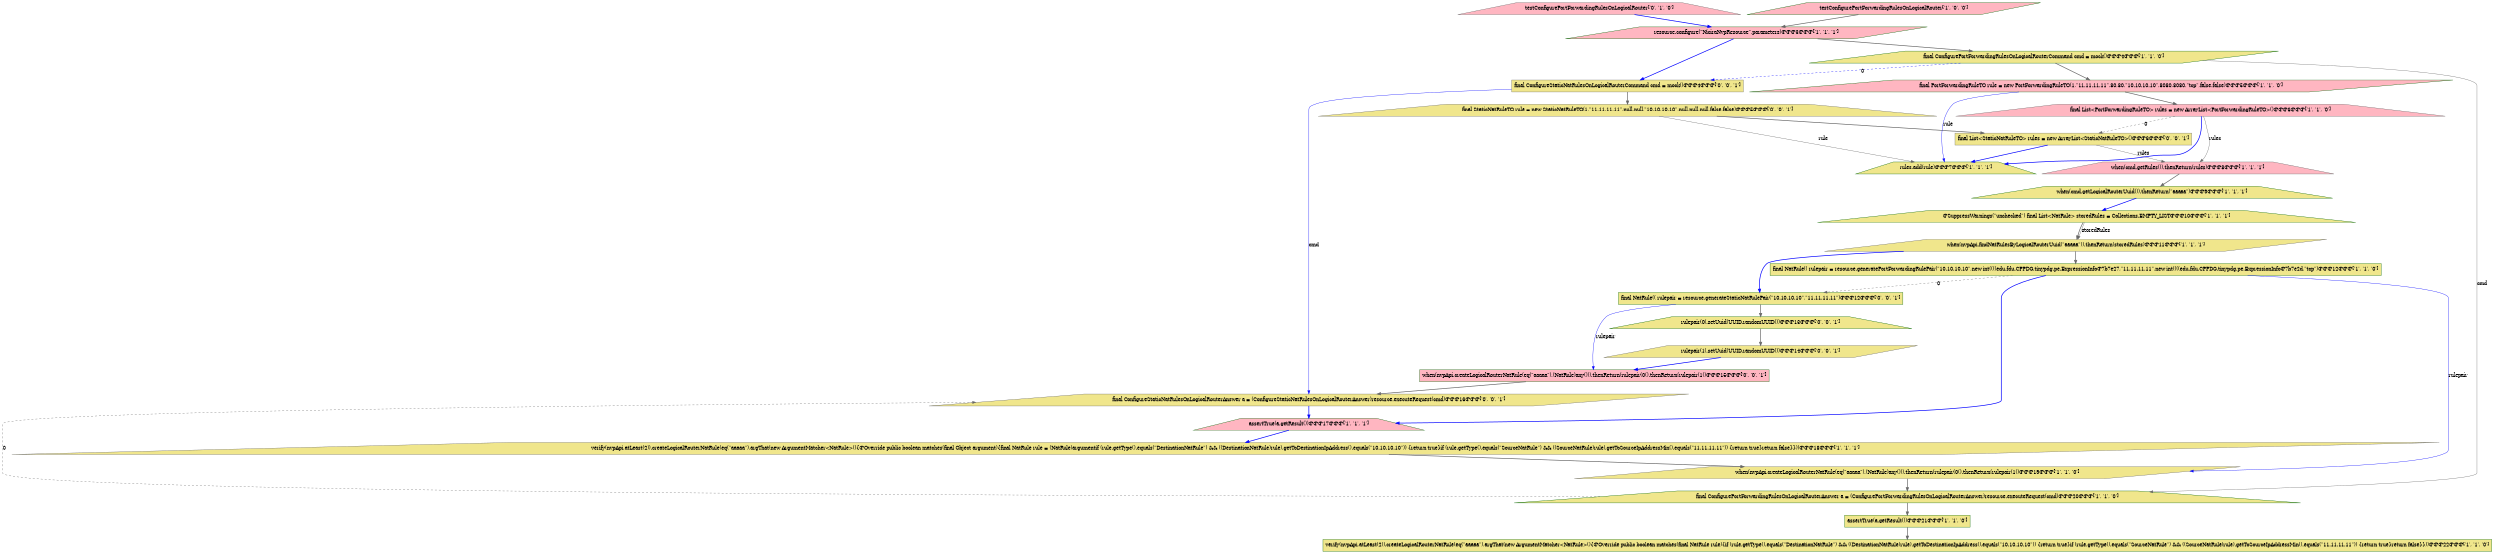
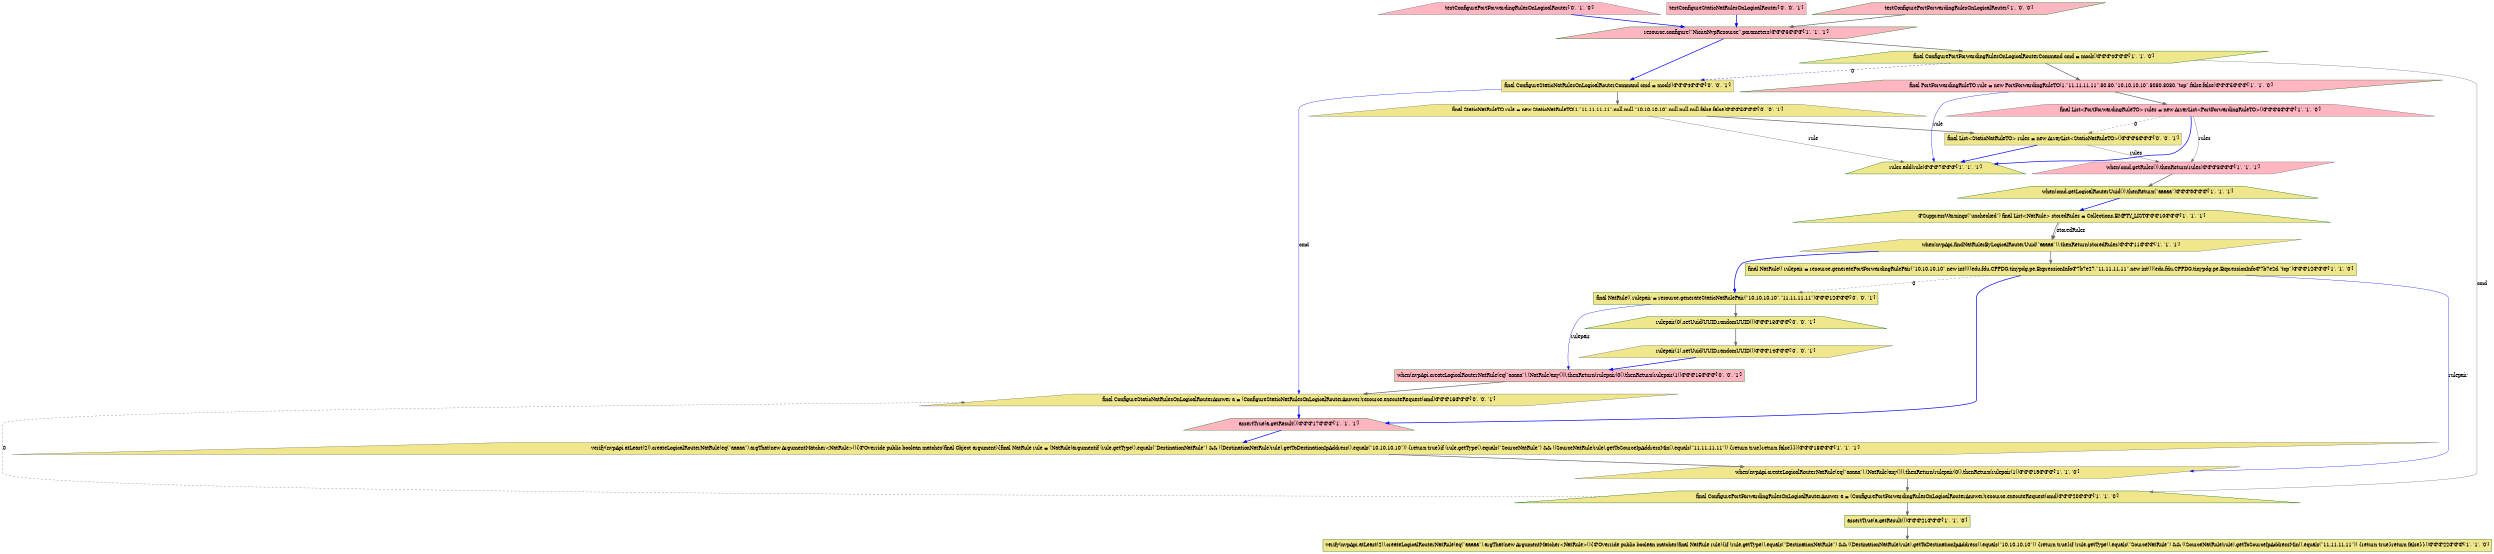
node "testConfigureStaticNatRulesOnLogicalRouter['0', '0', '1']": added
node "when(cmd.getRules()).thenReturn(rules)@@@8@@@['1', '1', '1']": shape trapezium -> parallelogram
